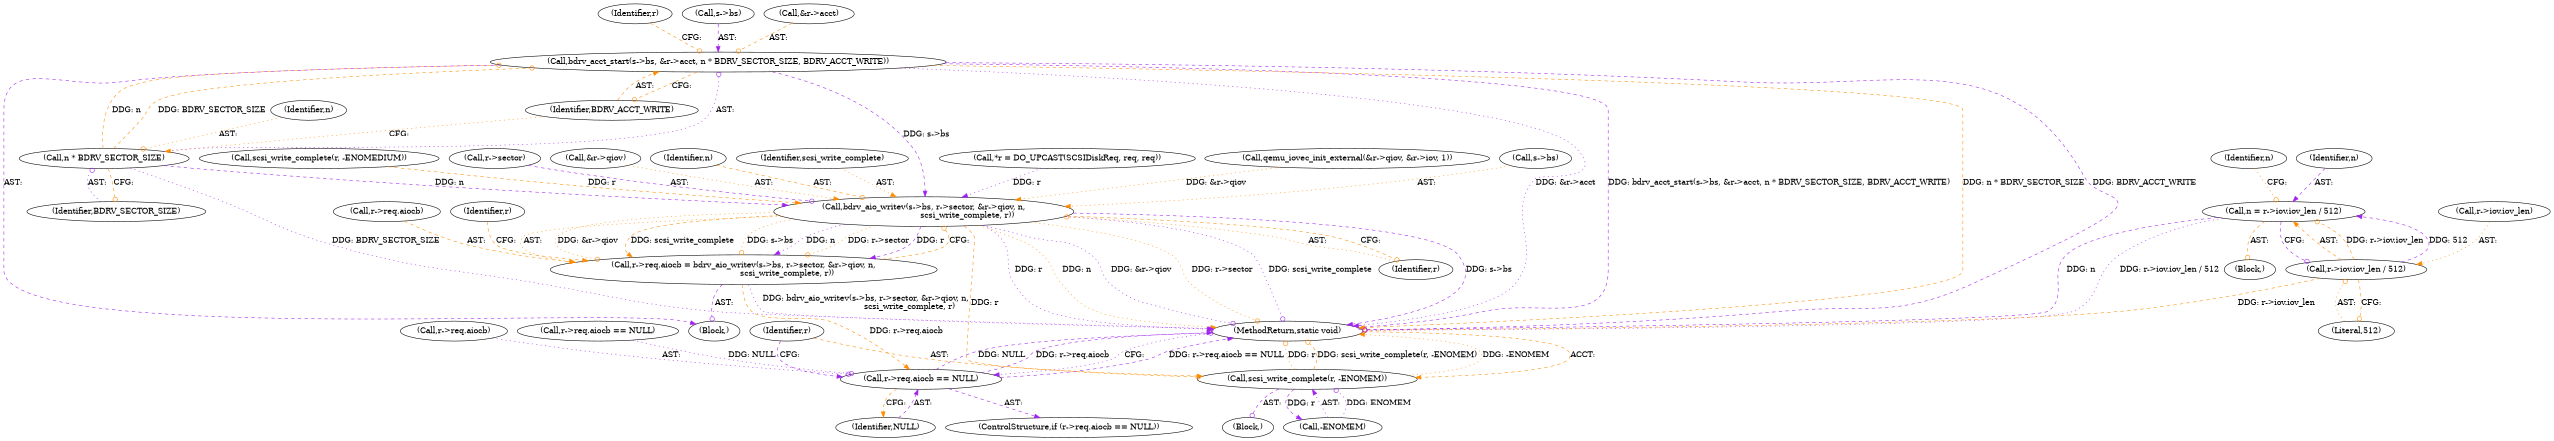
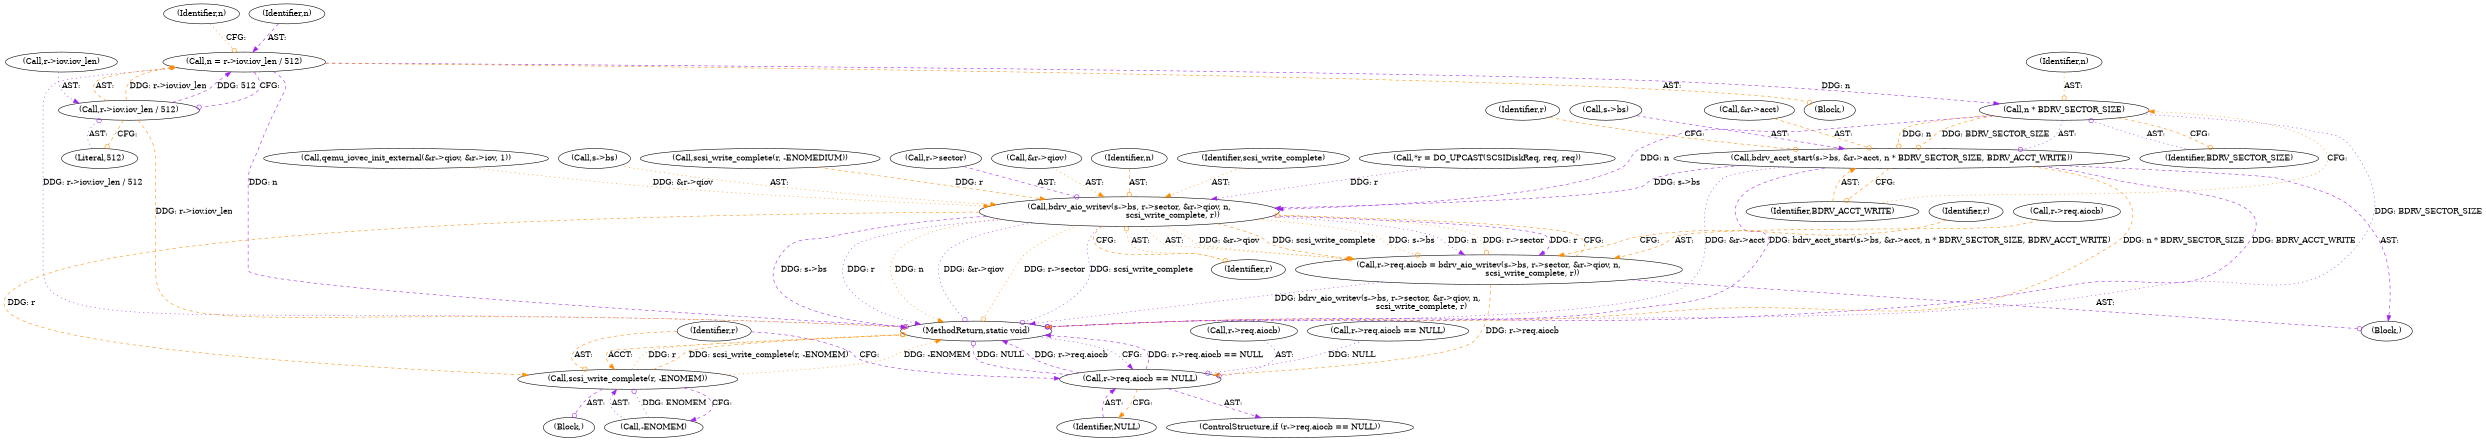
edge "(Call,n = r->iov.iov_len / 512)" -> "(Call,n * BDRV_SECTOR_SIZE)": added, label "DDG: n"
edge "(Call,r->iov.iov_len)" -> "(Call,r->iov.iov_len / 512)": color darkorange -> purple
edge "(Literal,512)" -> "(Call,r->iov.iov_len / 512)": color darkorange -> purple
edge "(Call,scsi_write_complete(r, -ENOMEM))" -> "(Call,-ENOMEM)": label "DDG: r" -> "CFG: "
